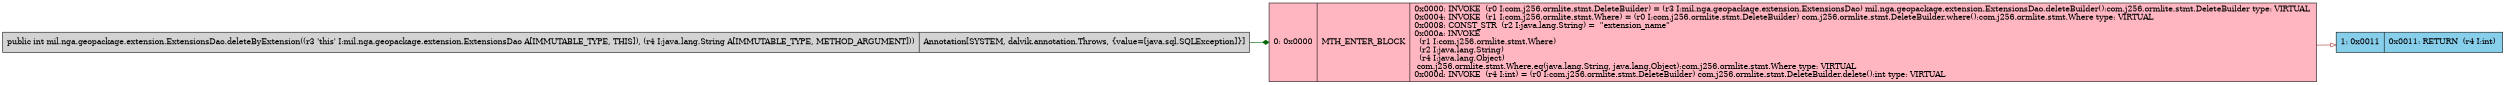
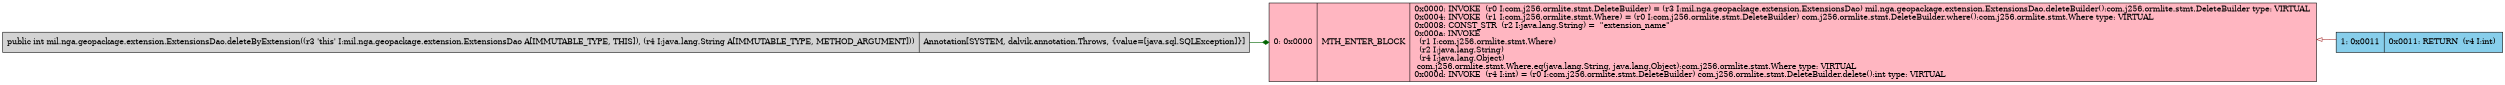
edge "0: 0x0000" -> "1: 0x0011": reversed
